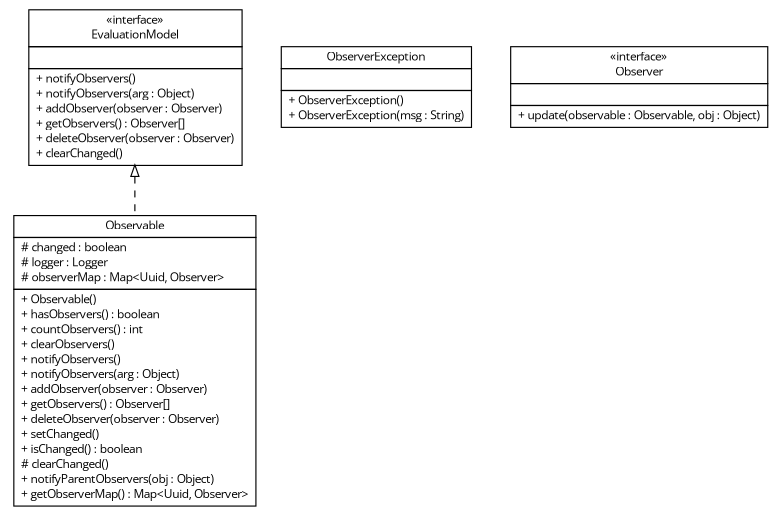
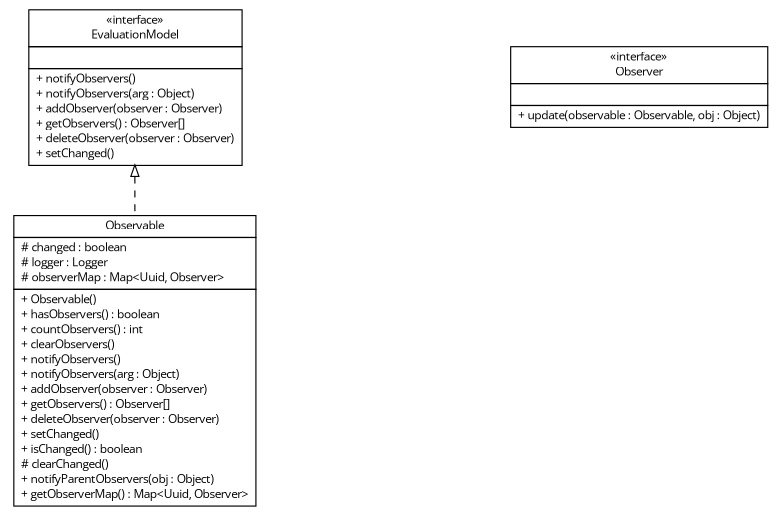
node "ObserverException": removed
node "EvaluationModel": text "+ clearChanged()" -> "+ setChanged()"
